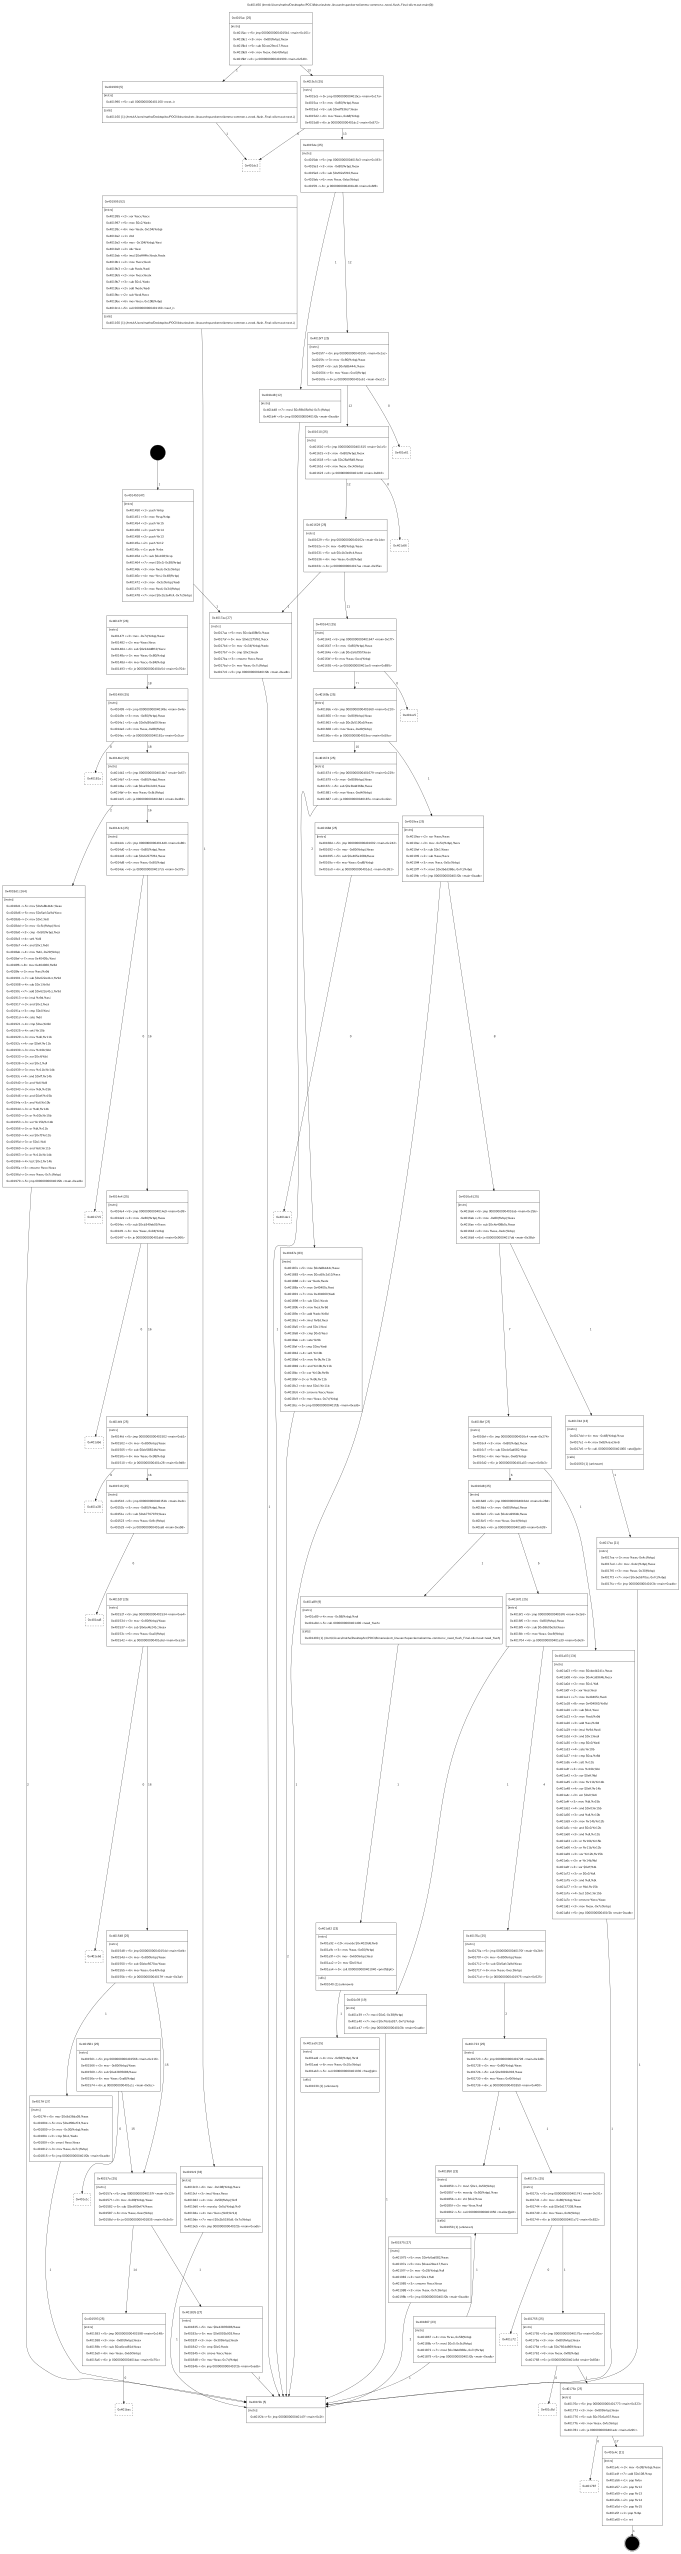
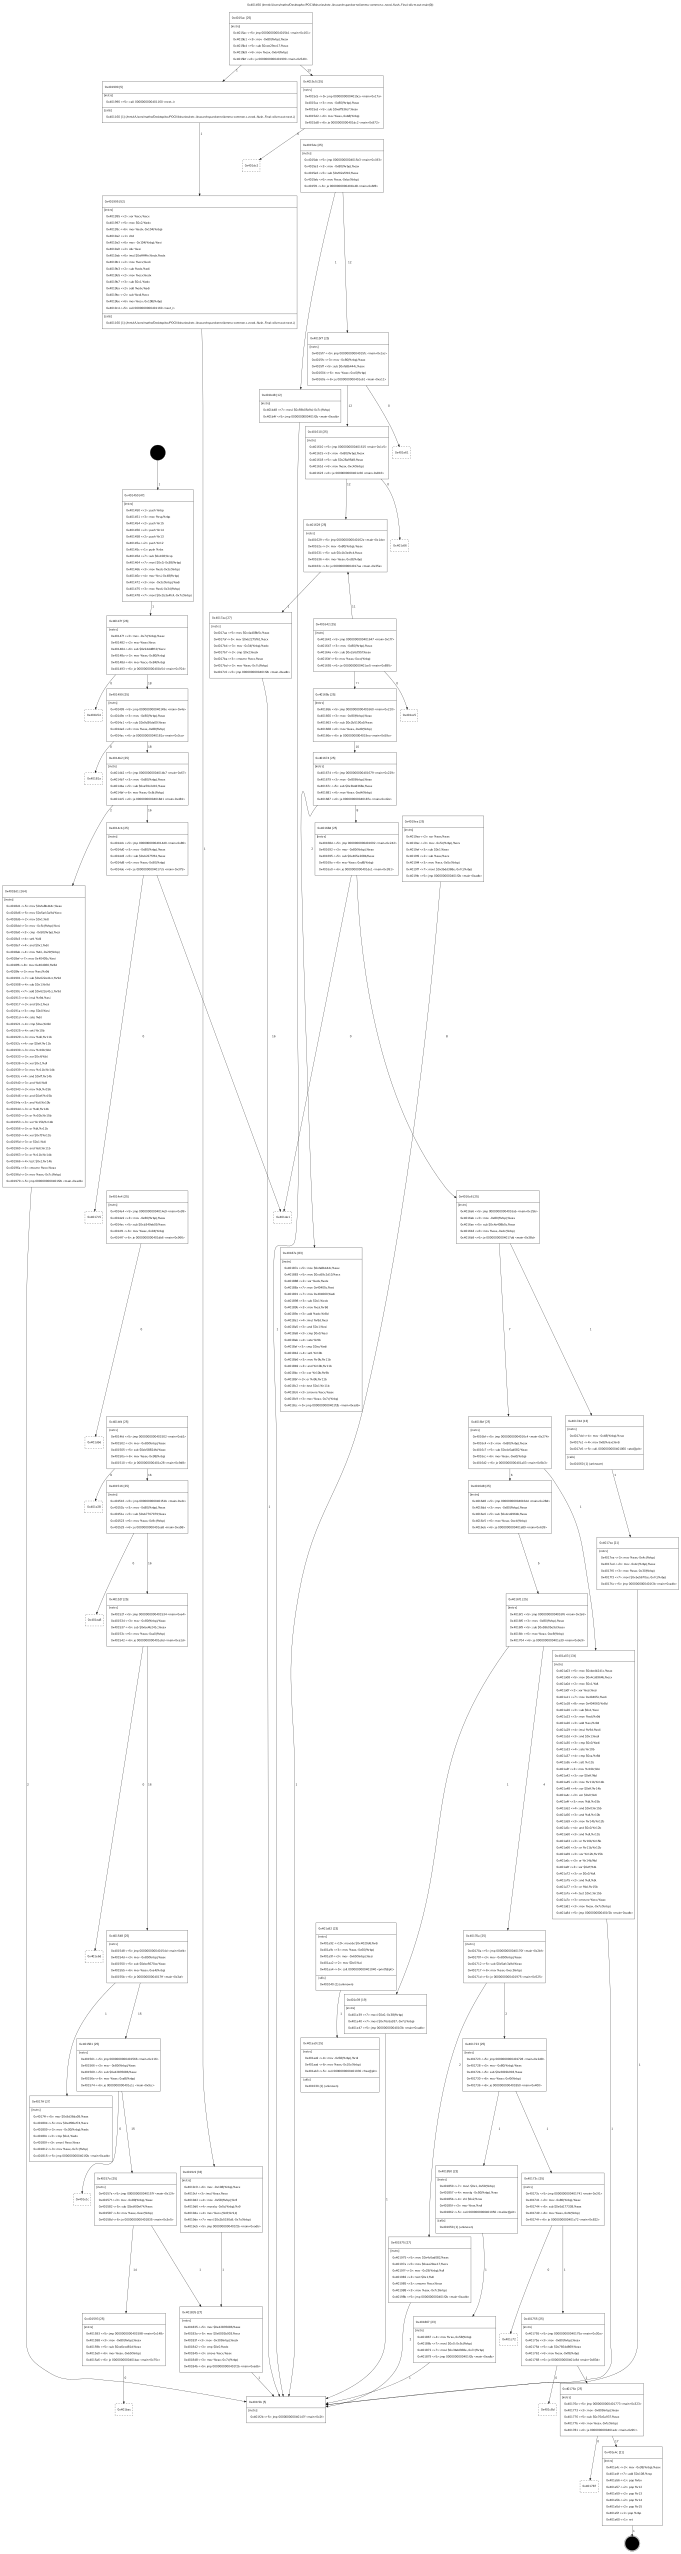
edge "0x4015c5 [25]" -> "0x4015de [25]": removed, label "13"
edge "0x401990 [5]" -> "0x401dc2": now "0x401990 [5]" -> "0x401995 [52]"
edge "0x401629 [25]" -> "0x401642 [25]": reversed
edge "0x401450 [47]" -> "0x4017aa [27]": now "0x401450 [47]" -> "0x40147f [26]"
node "0x401b54": added
edge "0x40165b [25]" -> "0x4019ea [25]": removed, label "1"
edge "0x401674 [25]" -> "0x40168d [25]": added, label "8"
edge "0x4014cb [25]" -> "0x4014e4 [25]": now "0x4014cb [25]" -> "0x401de1"
edge "0x4019ea [25]" -> "0x4016a6 [25]": now "0x40168d [25]" -> "0x4016a6 [25]"
edge "0x4014e4 [25]" -> "0x4014fd [25]": removed, label "16"
edge "0x401516 [25]" -> "0x40152f [25]": added, label "16"
node "0x401a89 [9]": removed
edge "0x40187e [83]" -> "0x401f2b [5]": removed, label "2"
edge "0x401548 [25]" -> "0x40157a [25]": now "0x401548 [25]" -> "0x401561 [25]"
edge "0x40170a [25]" -> "0x401975 [27]": added, label "2"
edge "0x401867 [23]" -> "0x401850 [23]": reversed
edge "0x4019c9 [33]" -> "0x401f2b [5]": now "0x4019c9 [33]" -> "0x401835 [27]"
edge "0x4017ff [27]" -> "0x401f2b [5]": removed, label "1"
